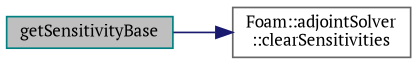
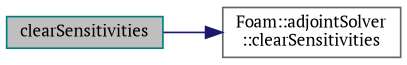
node "getSensitivityBase": label "getSensitivityBase" -> "clearSensitivities"
